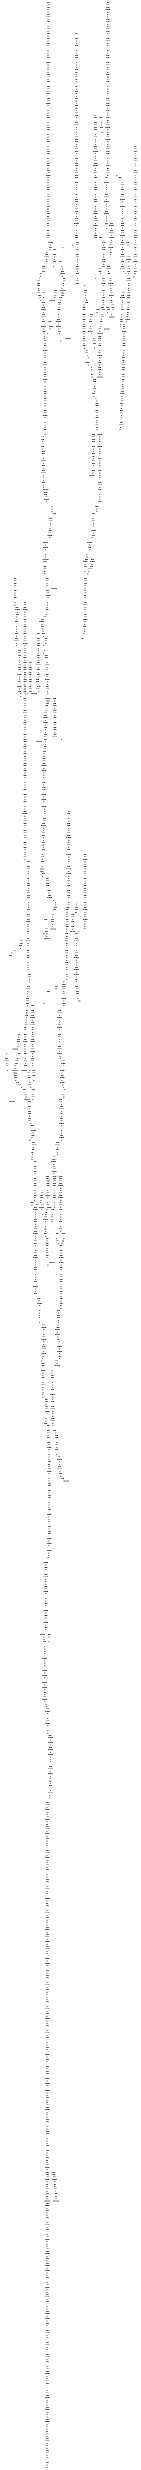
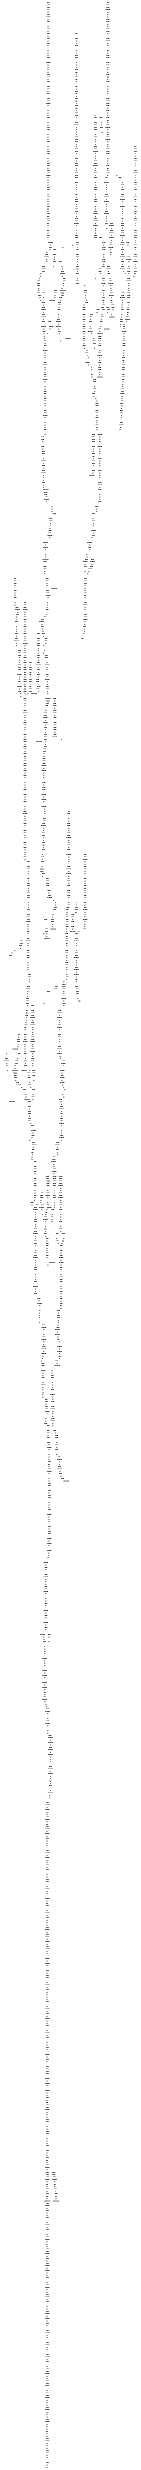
node "METHOD_REF": added
